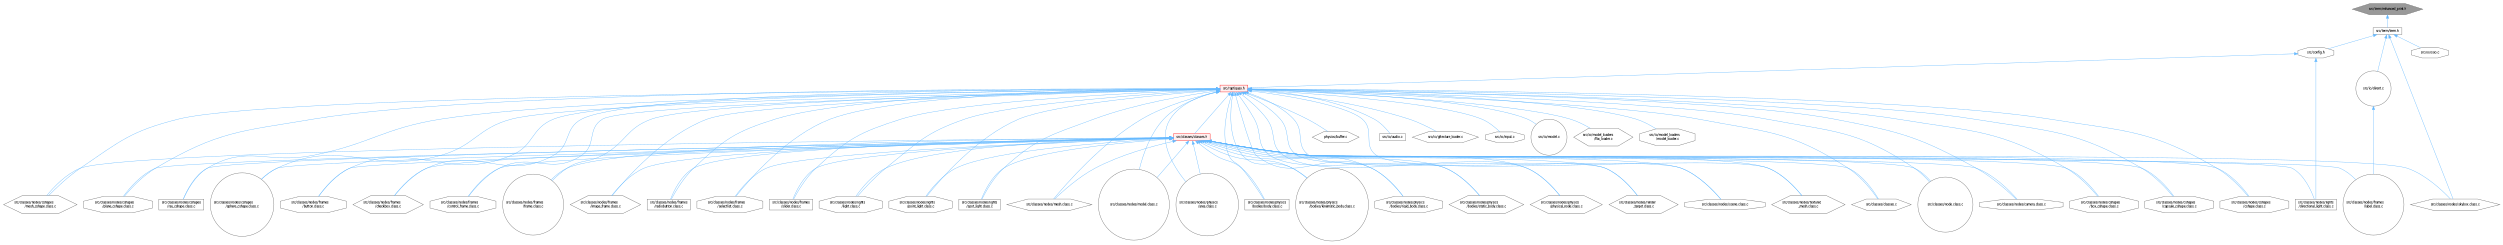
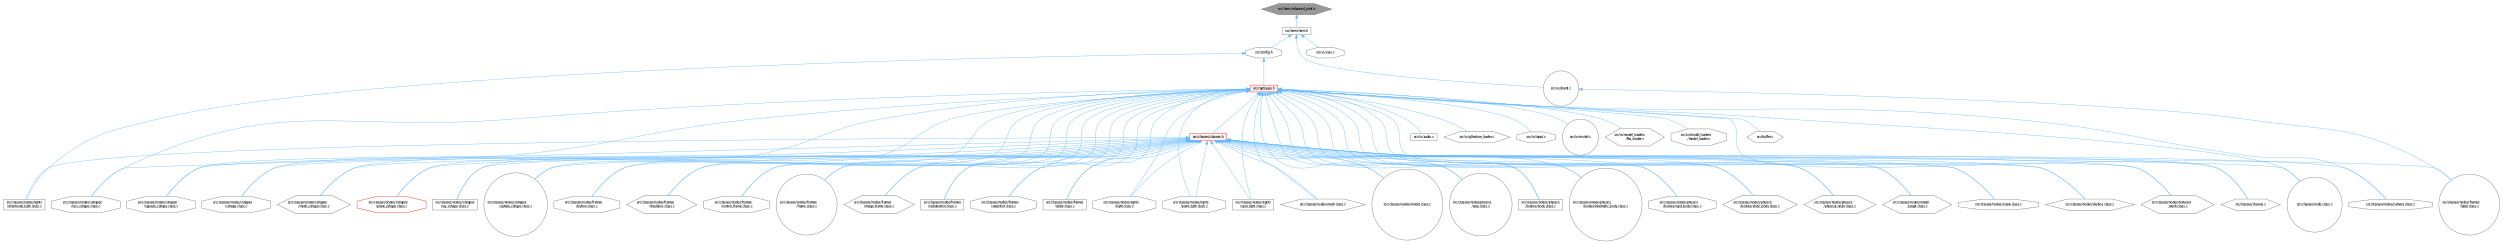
edge "src/classes/nodes/skybox.class.c" -> "src/term/term.h": now "src/classes/nodes/skybox.class.c" -> "src/raptiquax.h"
node "physics/buffer.c": label "physics/buffer.c" -> "src/buffer.c"
node "src/classes/nodes/cshapes /plane_cshape.class.c": color grey40 -> red
